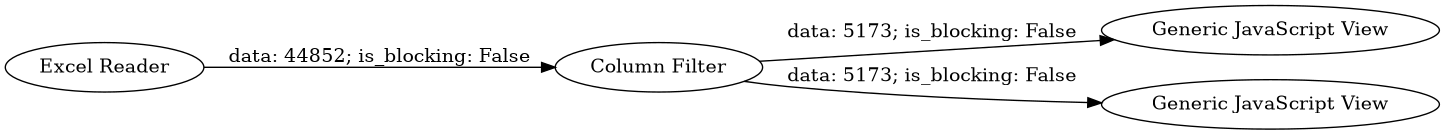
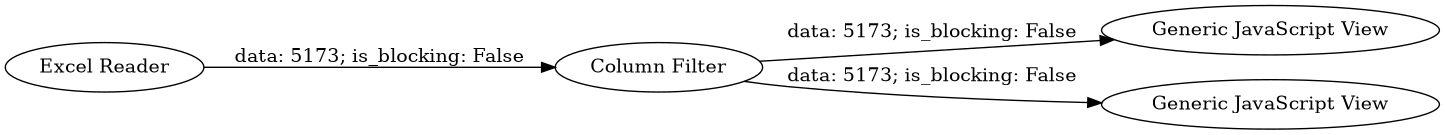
edge "Excel Reader" -> "Column Filter": label "data: 44852; is_blocking: False" -> "data: 5173; is_blocking: False"
